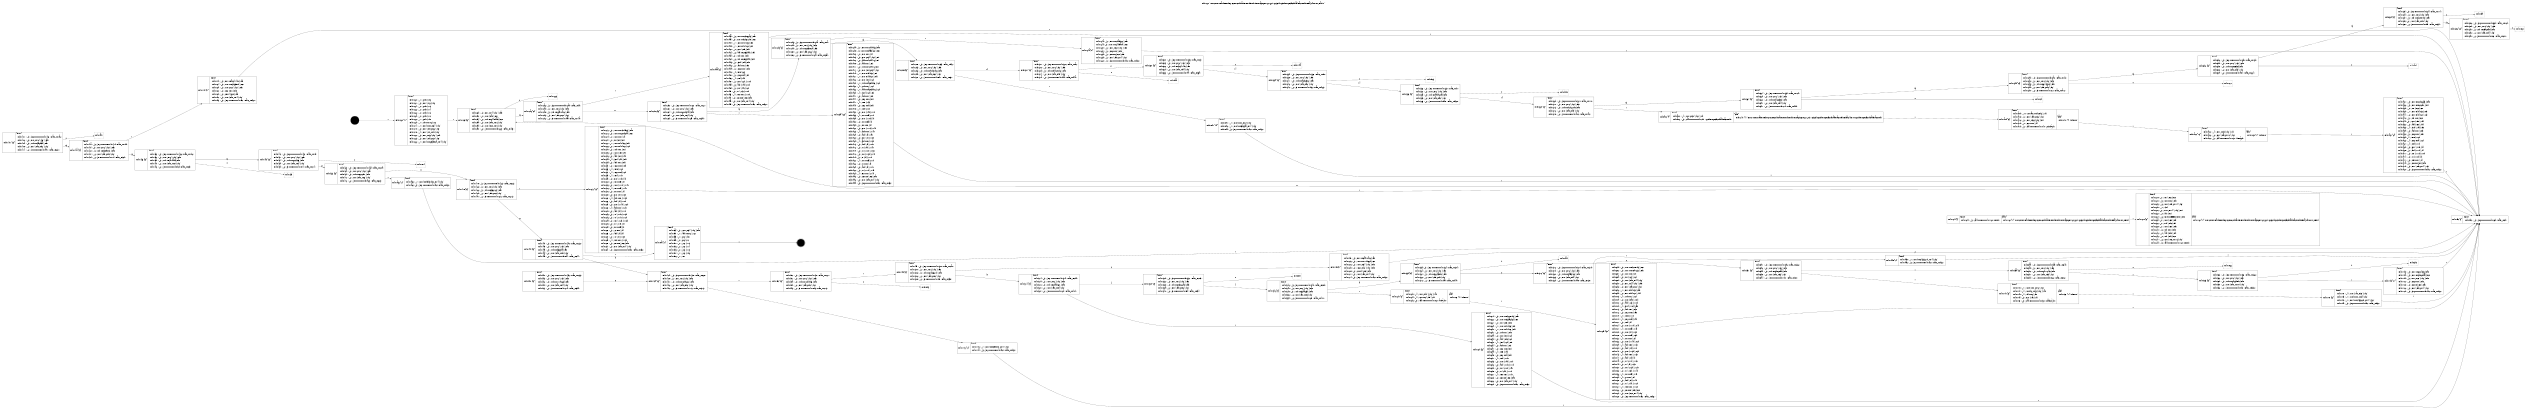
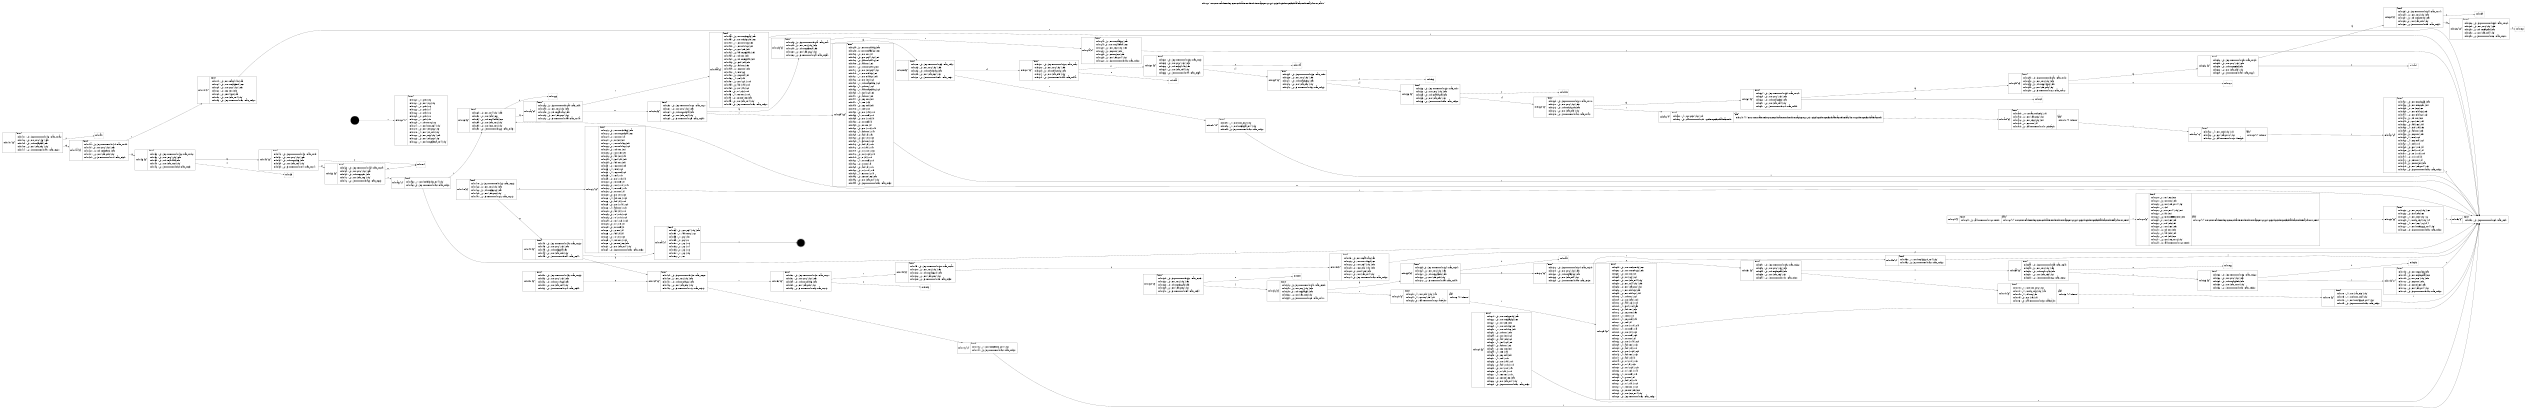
edge "0x401260 [47]" -> "0x40128f [23]": now "0x401a85 [12]" -> "0x40128f [23]"
edge "0x401465 [25]" -> "0x40147e [25]": now "0x401465 [25]" -> "0x401e74"
node "0x401852 [33]": added
node "0x401514 [25]": removed
